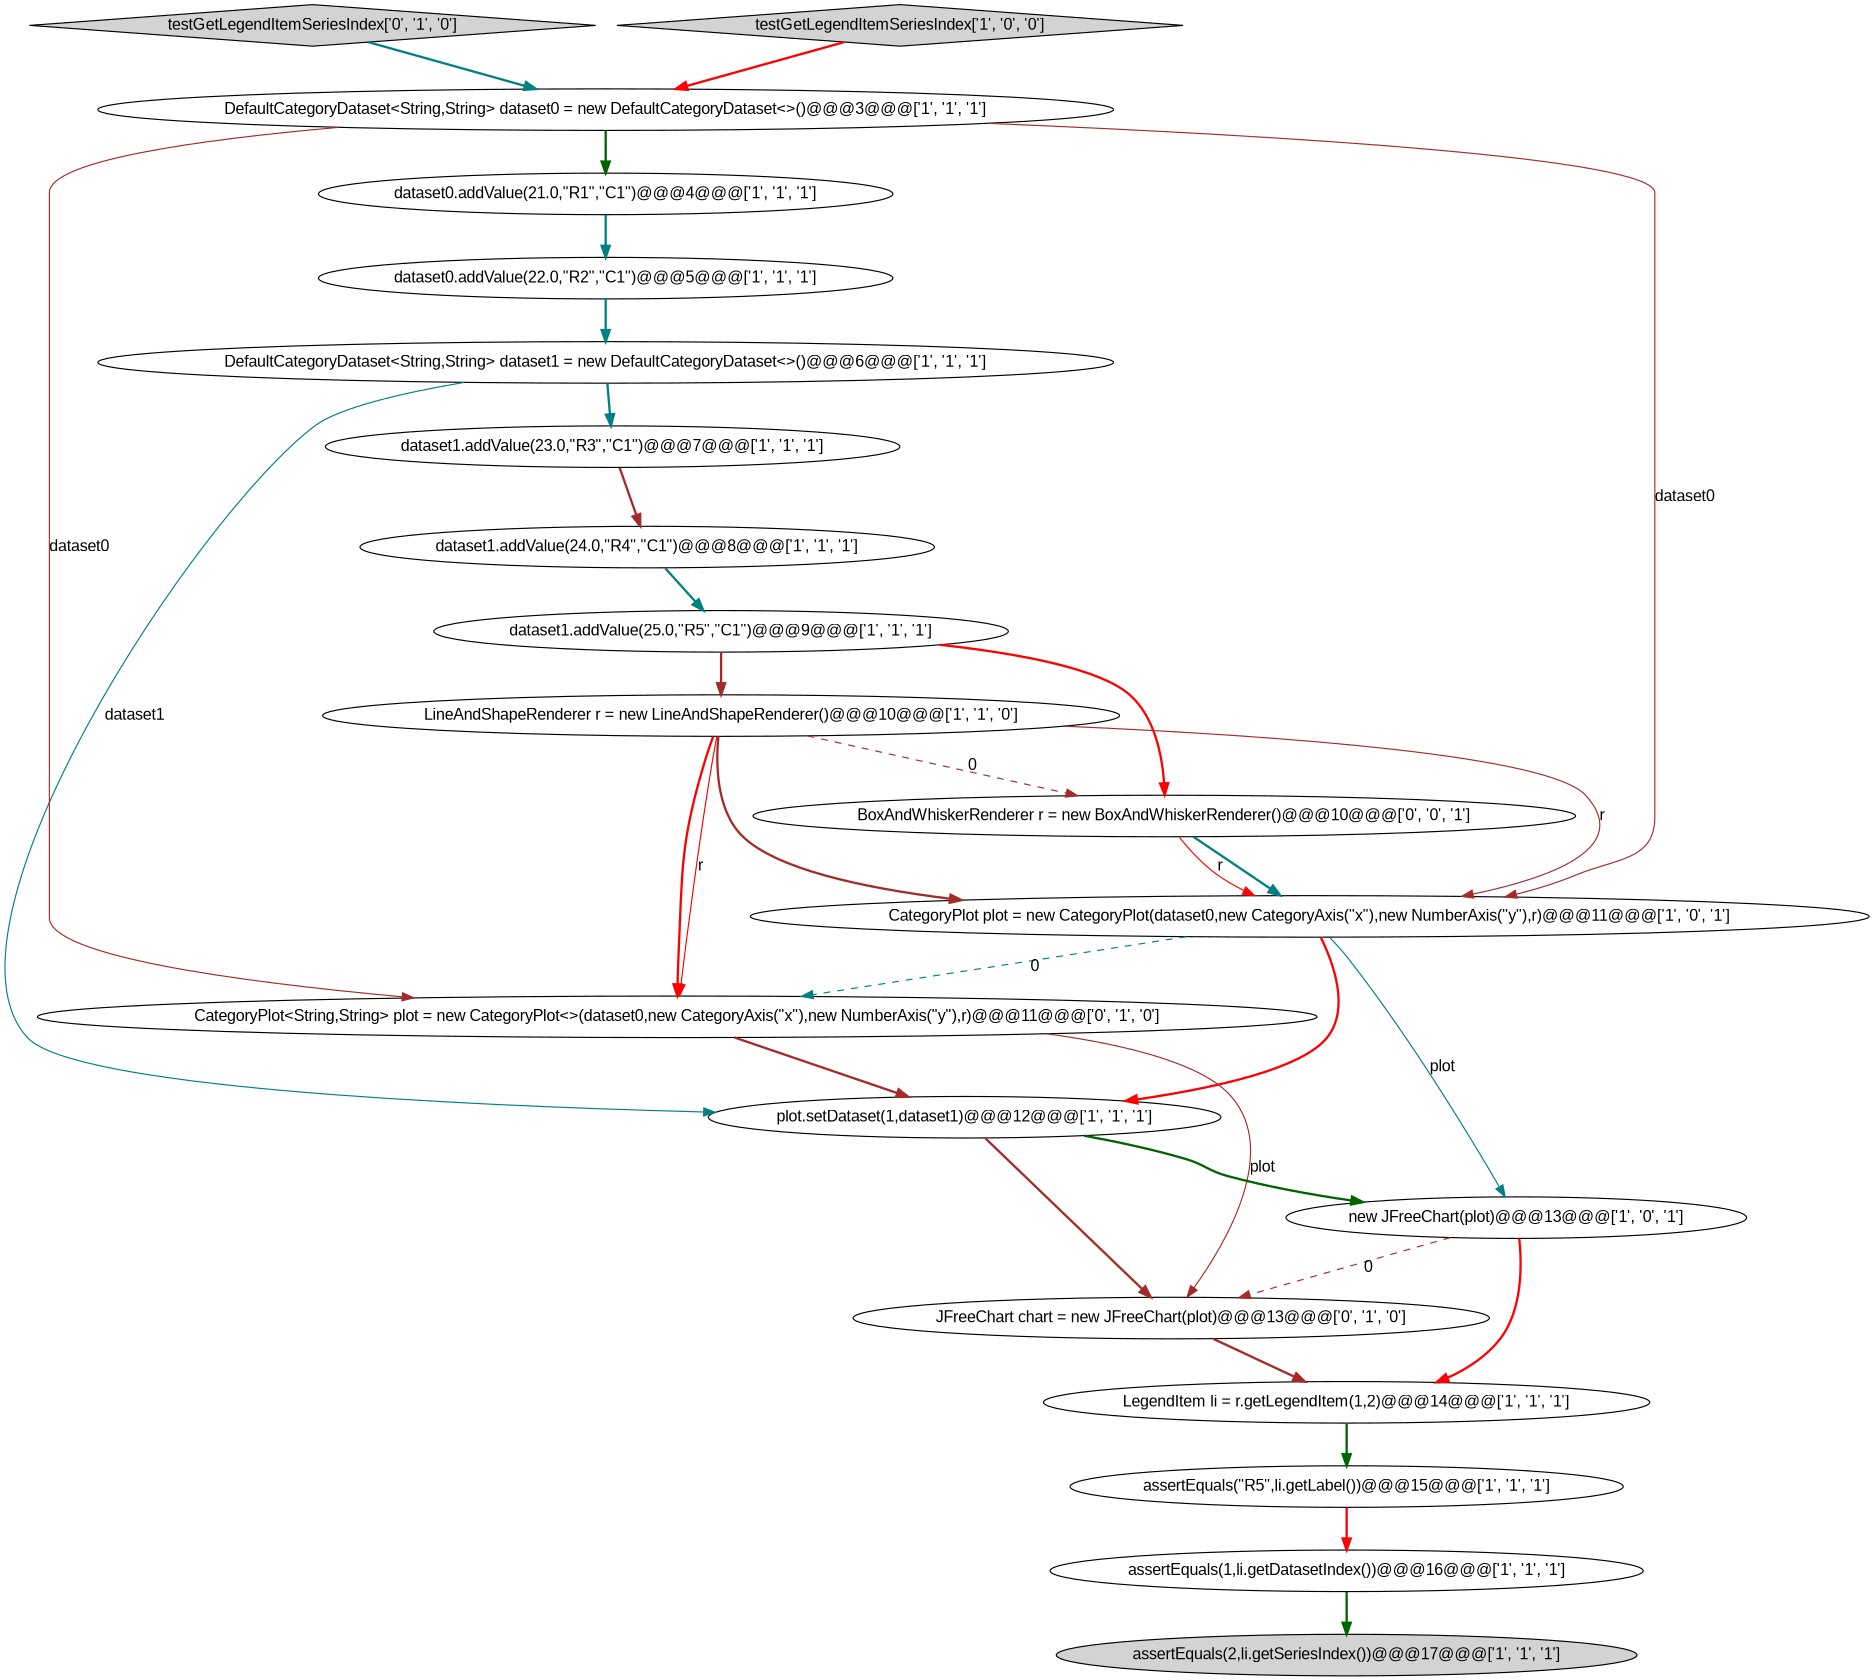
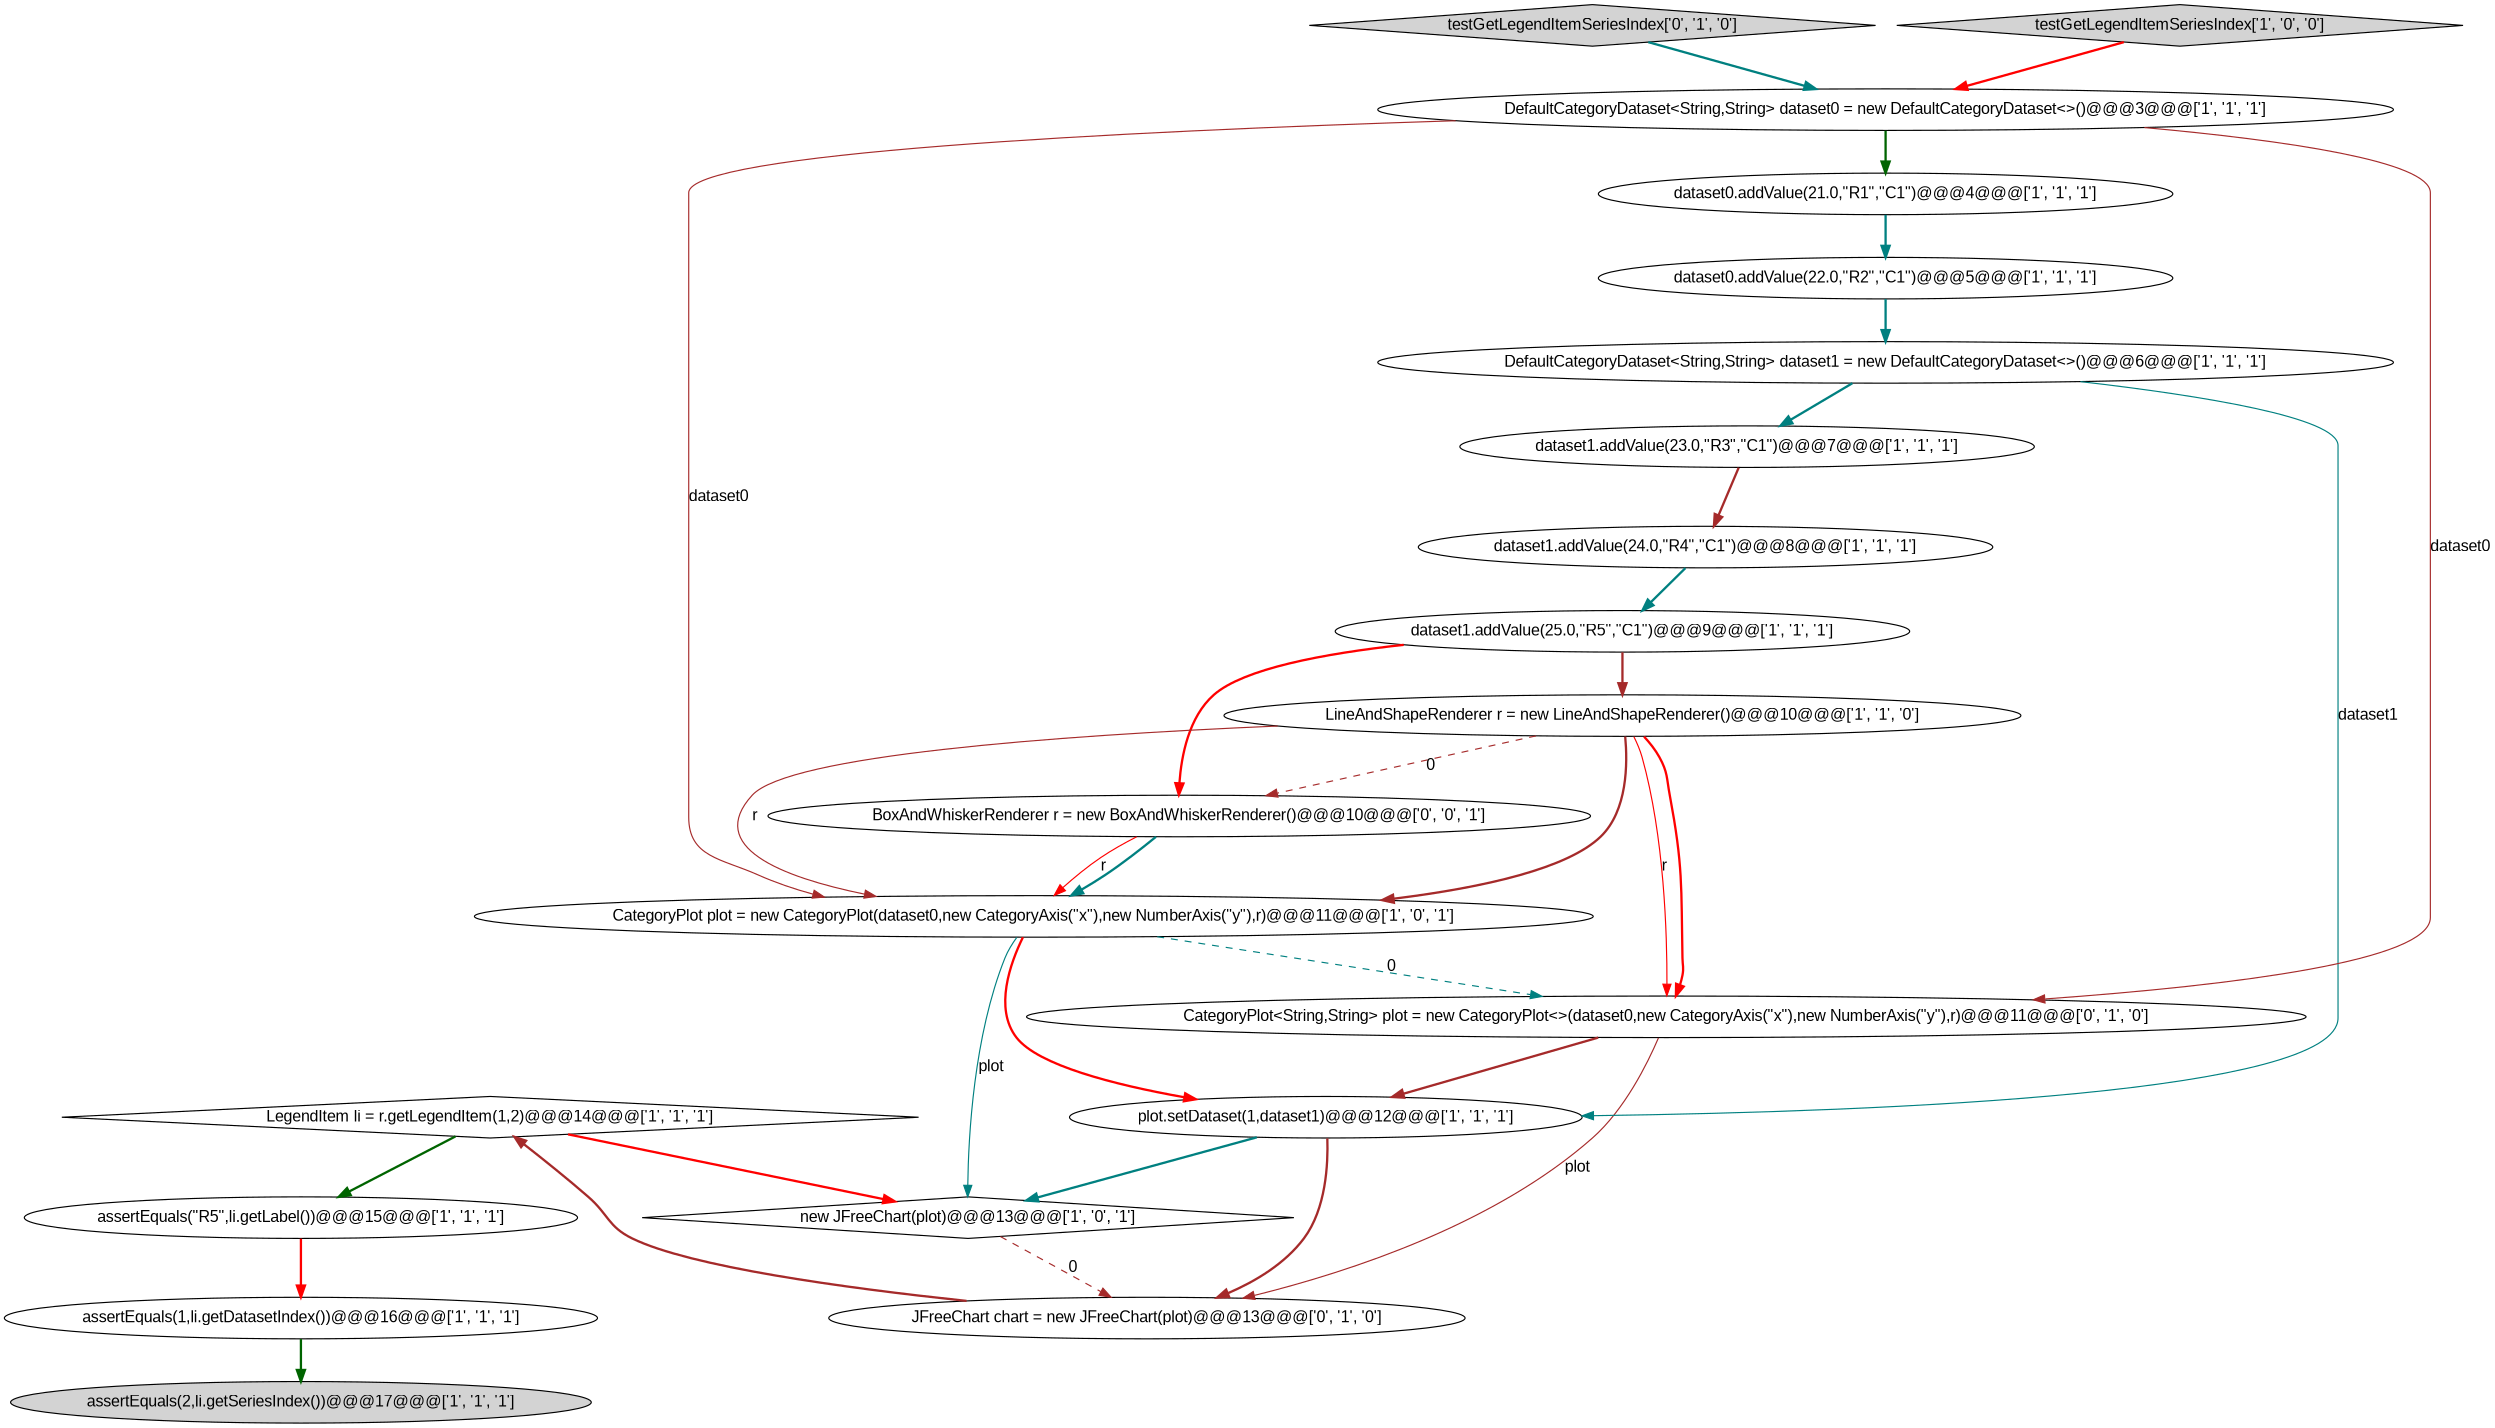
edge "plot.setDataset(1,dataset1)@@@12@@@['1', '1', '1']" -> "new JFreeChart(plot)@@@13@@@['1', '0', '1']": color darkgreen -> teal
node "new JFreeChart(plot)@@@13@@@['1', '0', '1']": shape ellipse -> diamond
edge "new JFreeChart(plot)@@@13@@@['1', '0', '1']" -> "LegendItem li = r.getLegendItem(1,2)@@@14@@@['1', '1', '1']": reversed
node "LegendItem li = r.getLegendItem(1,2)@@@14@@@['1', '1', '1']": shape ellipse -> diamond
